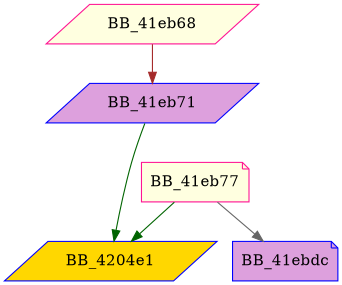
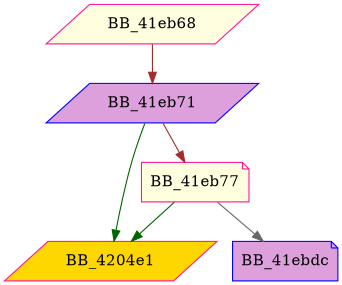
edge "BB_41eb71" -> "BB_41eb77": added
node "BB_4204e1": color blue -> deeppink
